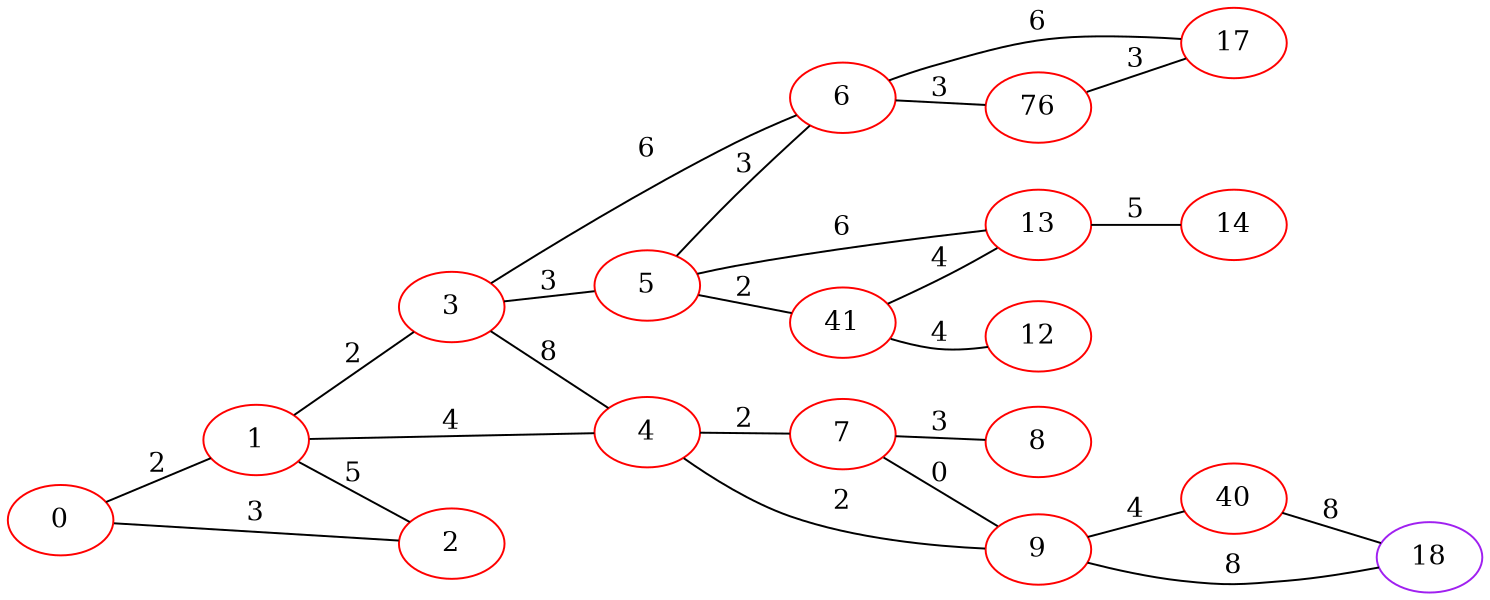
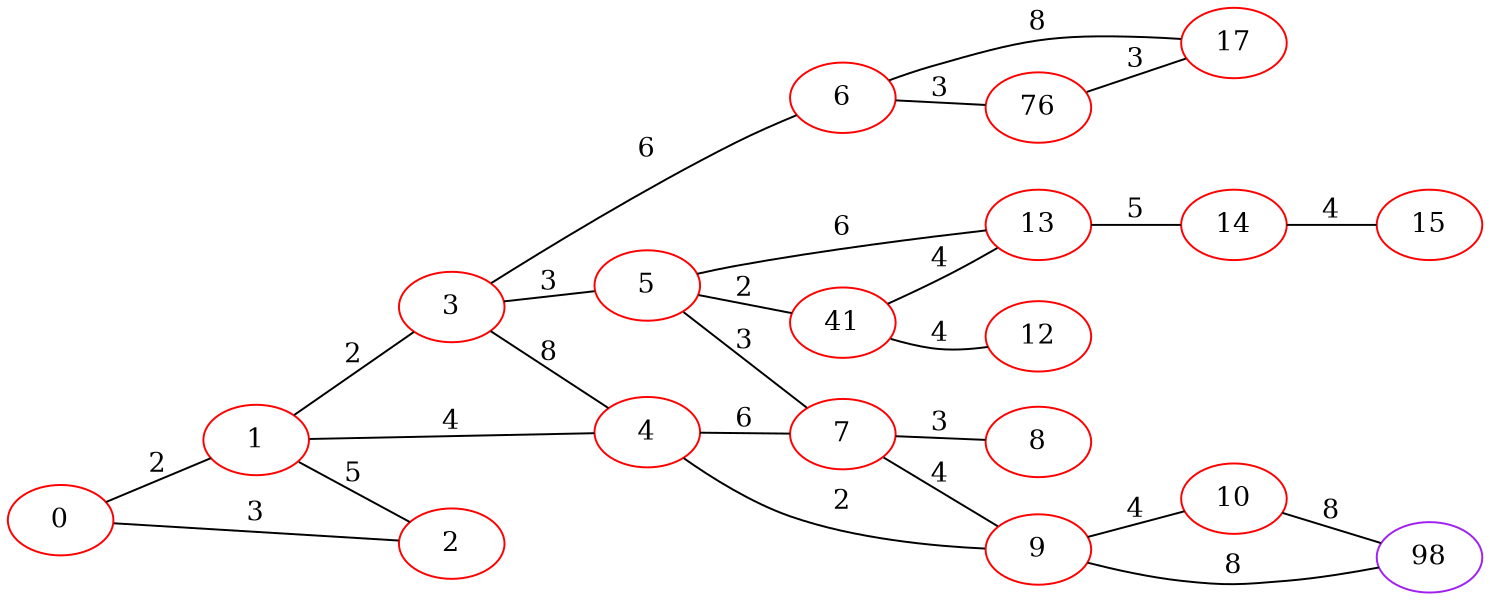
edge "17" -- "6": label "6" -> "8"
edge "6" -- "5": now "7" -- "5"
node "15": added
edge "4" -- "7": label "2" -> "6"
edge "7" -- "9": label "0" -> "4"
node "40": label "40" -> "10"
node "18": label "18" -> "98"
